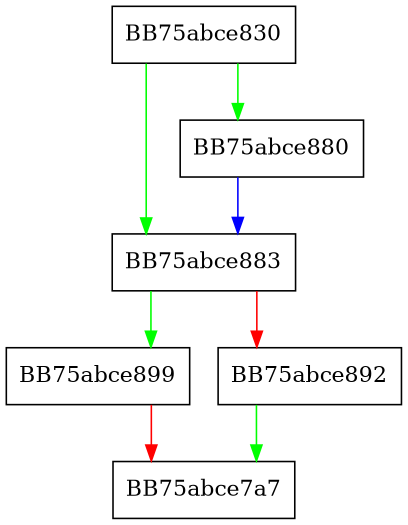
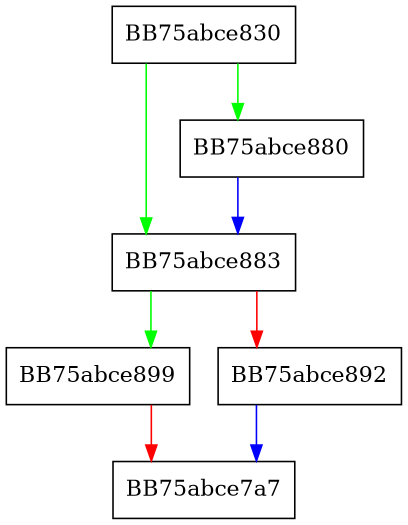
edge "BB75abce892" -> "BB75abce7a7": color green -> blue
